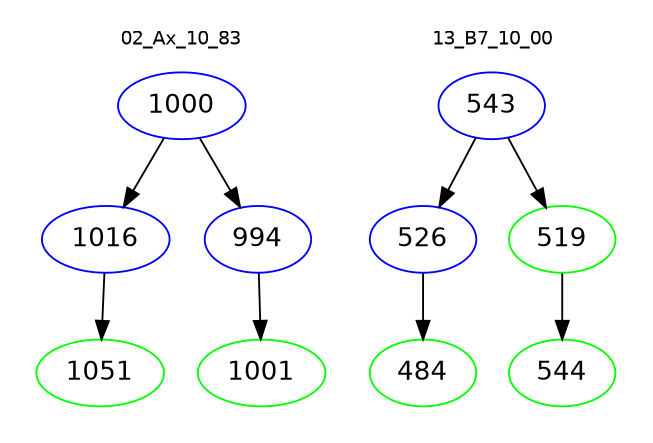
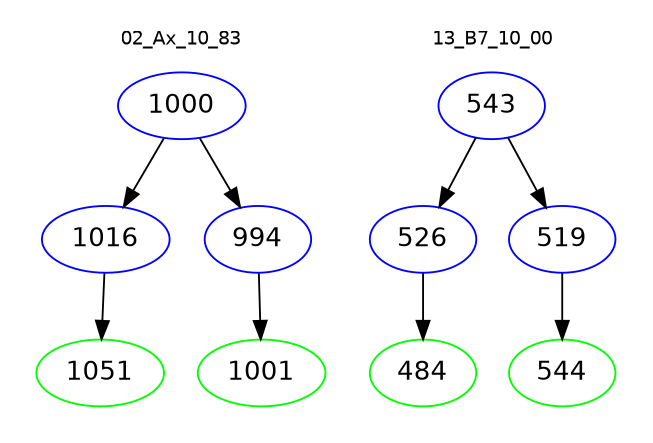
node "519": color green -> blue
